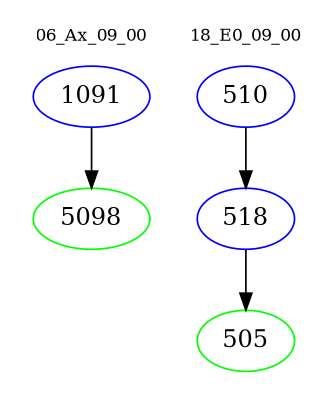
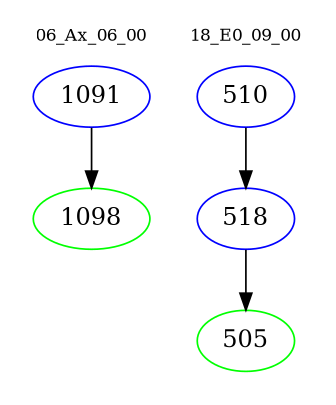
cluster "06_Ax_09_00": label "06_Ax_09_00" -> "06_Ax_06_00"
node "5098": label "5098" -> "1098"
